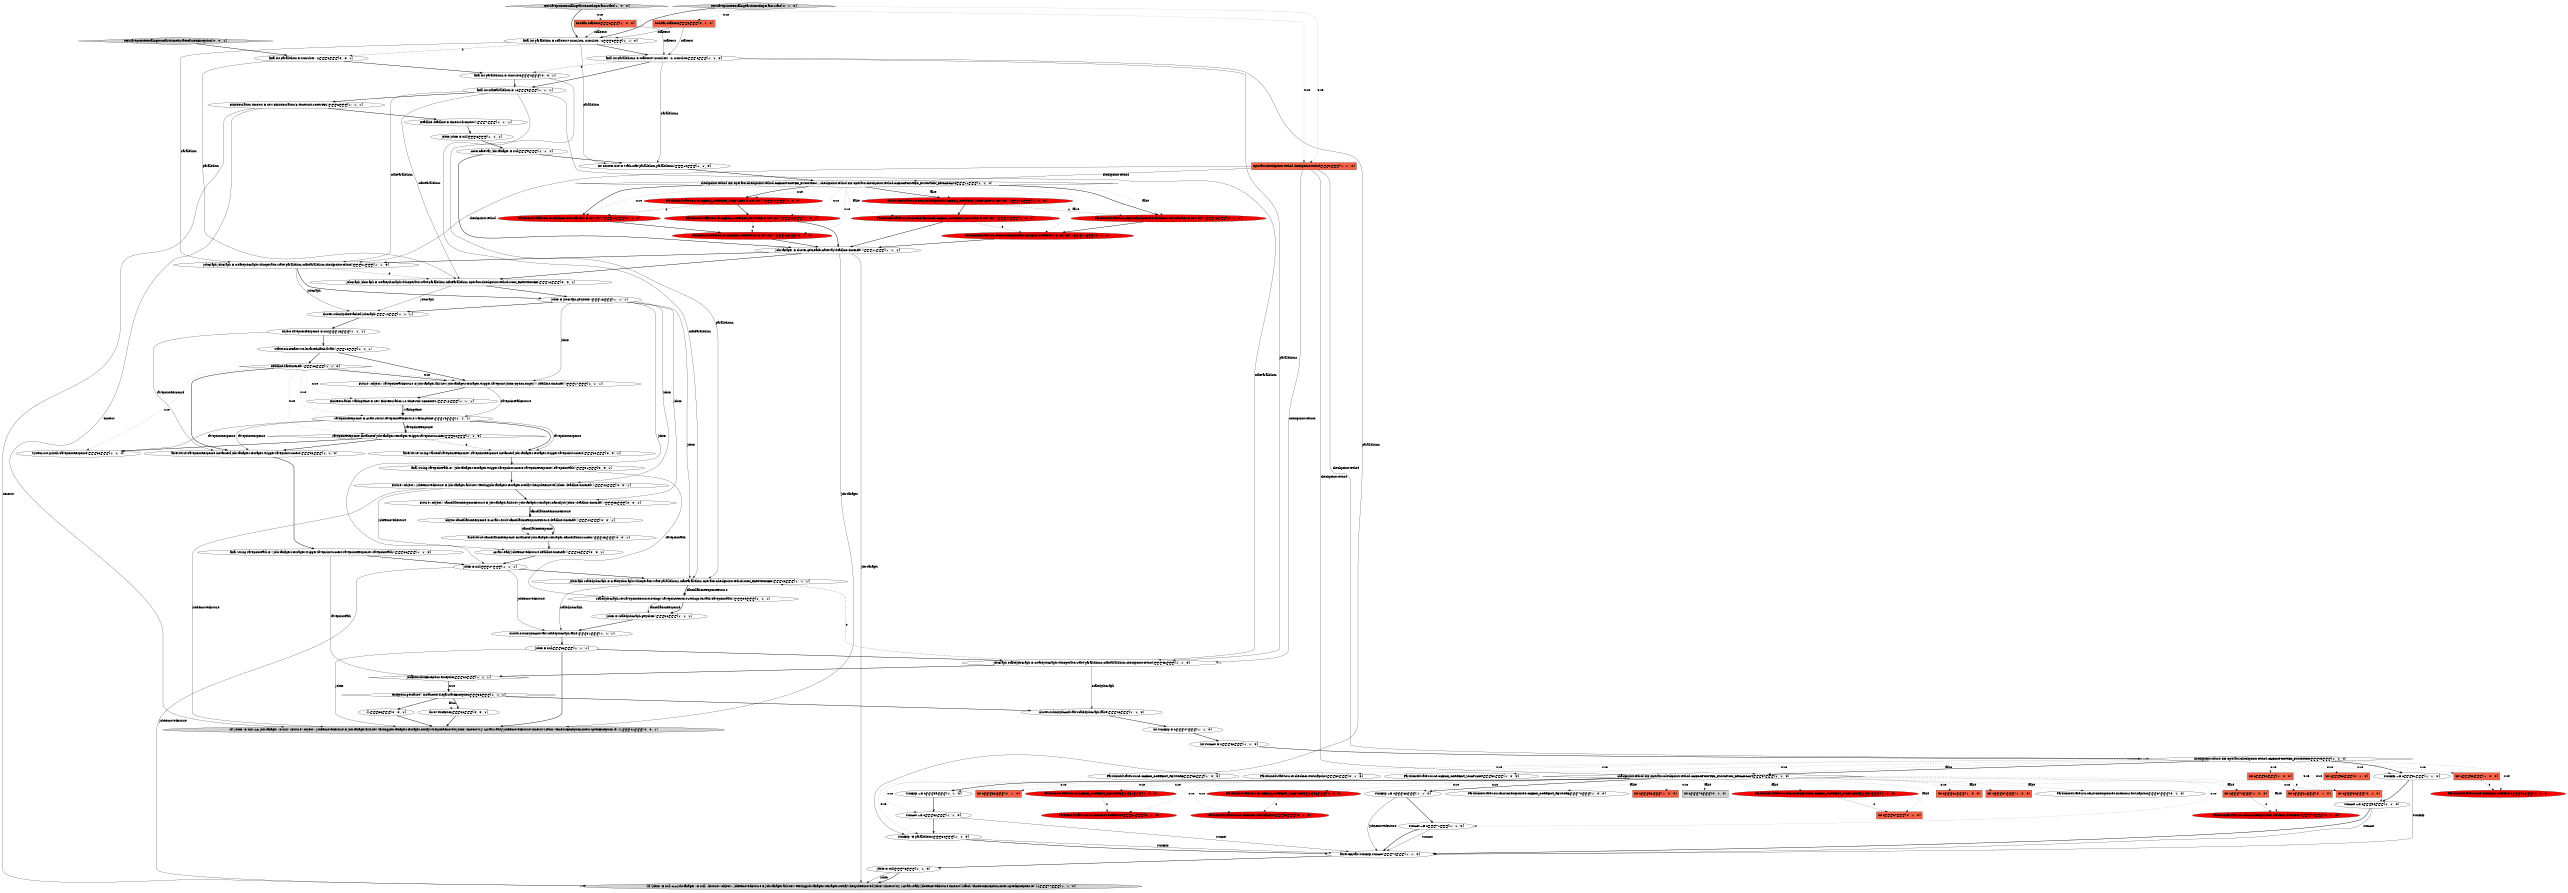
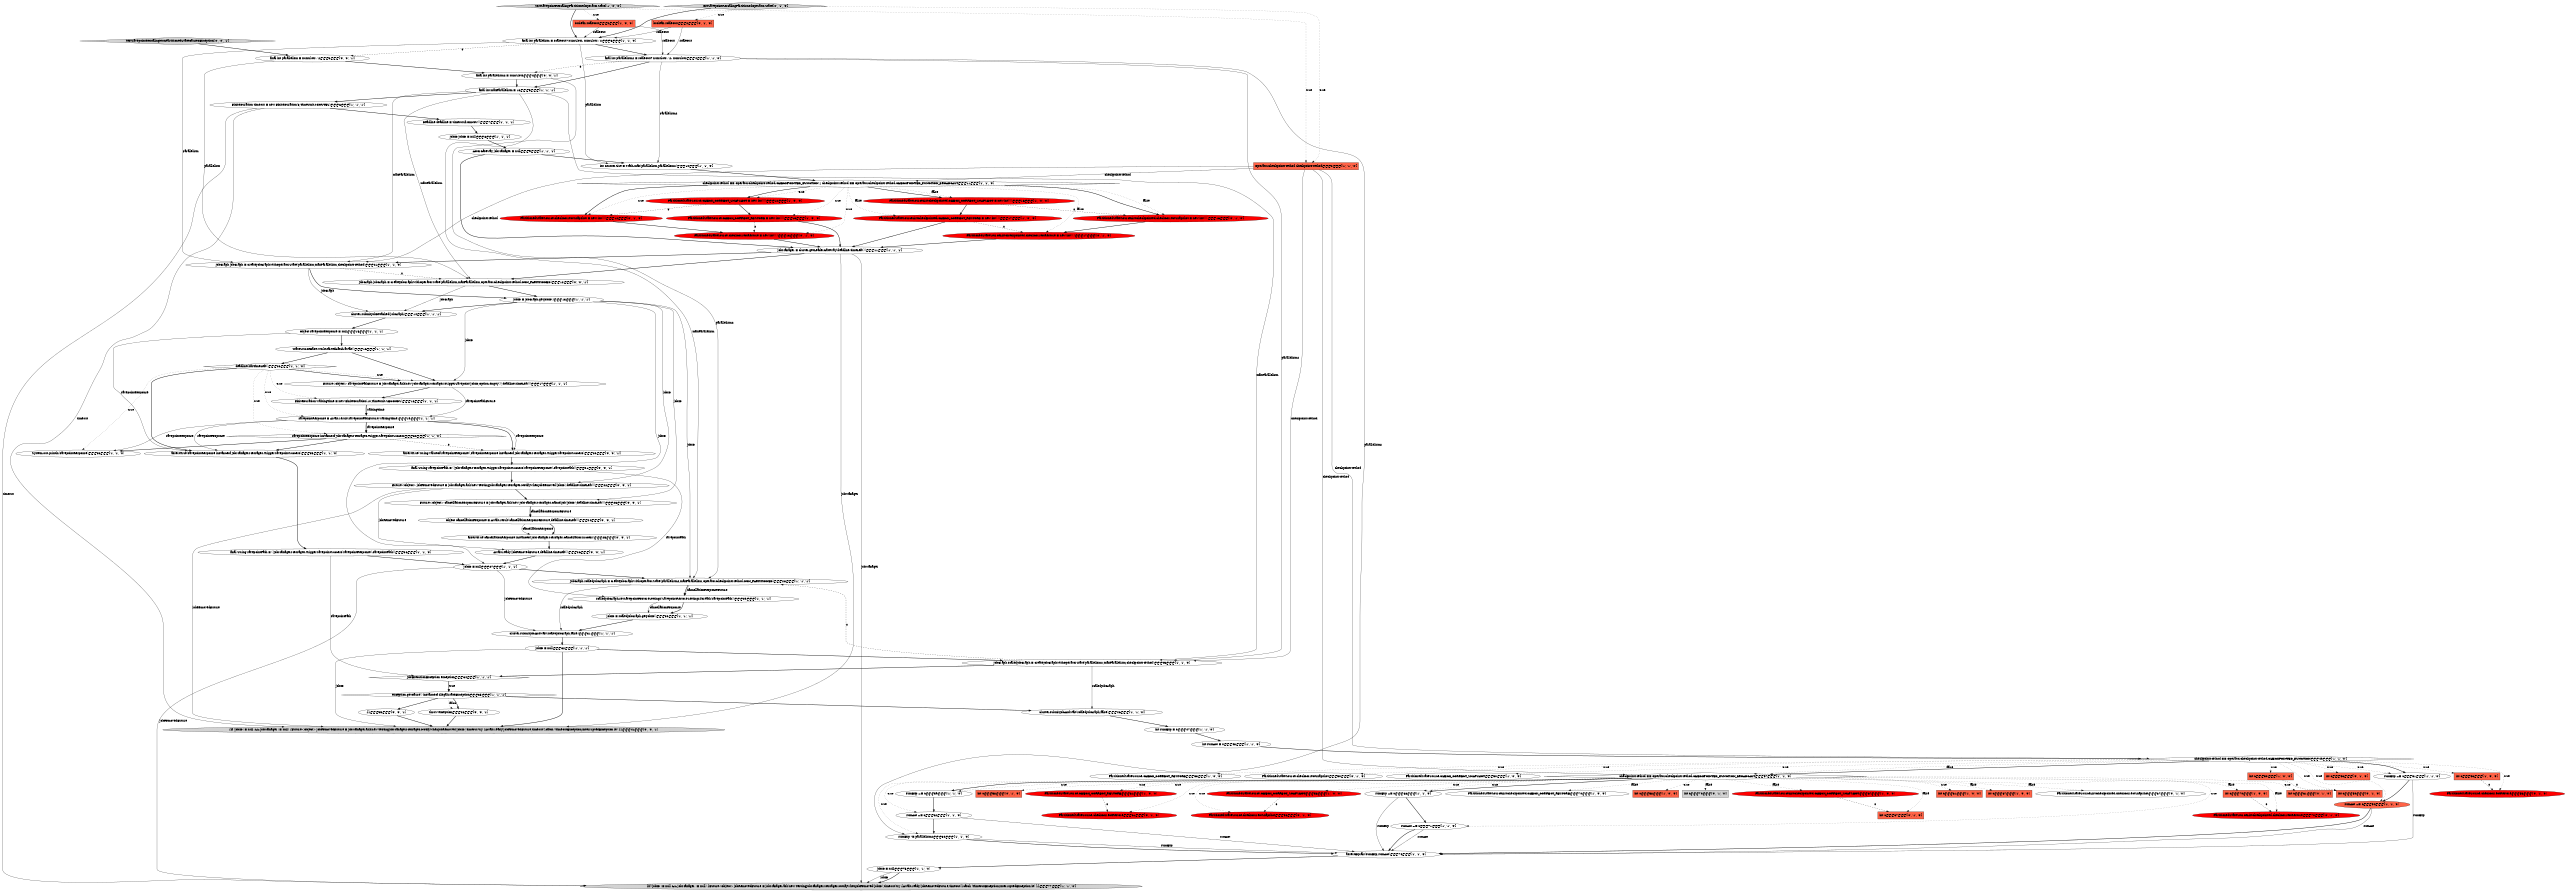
node "sumAct += c@@@54@@@['1', '1', '0']": fillcolor white -> tomato
edge "sumExp += c@@@68@@@['1', '1', '0']" -> "assertEquals(sumExp,sumAct)@@@74@@@['1', '1', '0']": label "jobRemovedFuture" -> "sumExp"
